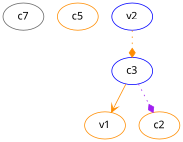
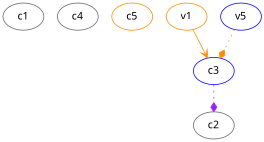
node "c7": label "c7" -> "c4"
node "c1": added
node "v2": label "v2" -> "v5"
edge "c3" -> "v1": reversed
node "c2": color darkorange -> gray40
